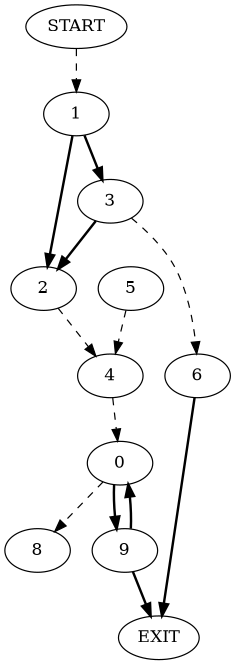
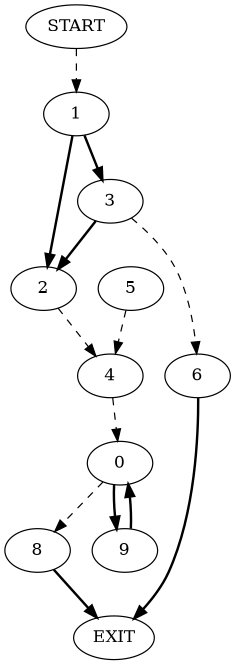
edge "9" -> "EXIT": now "8" -> "EXIT"
